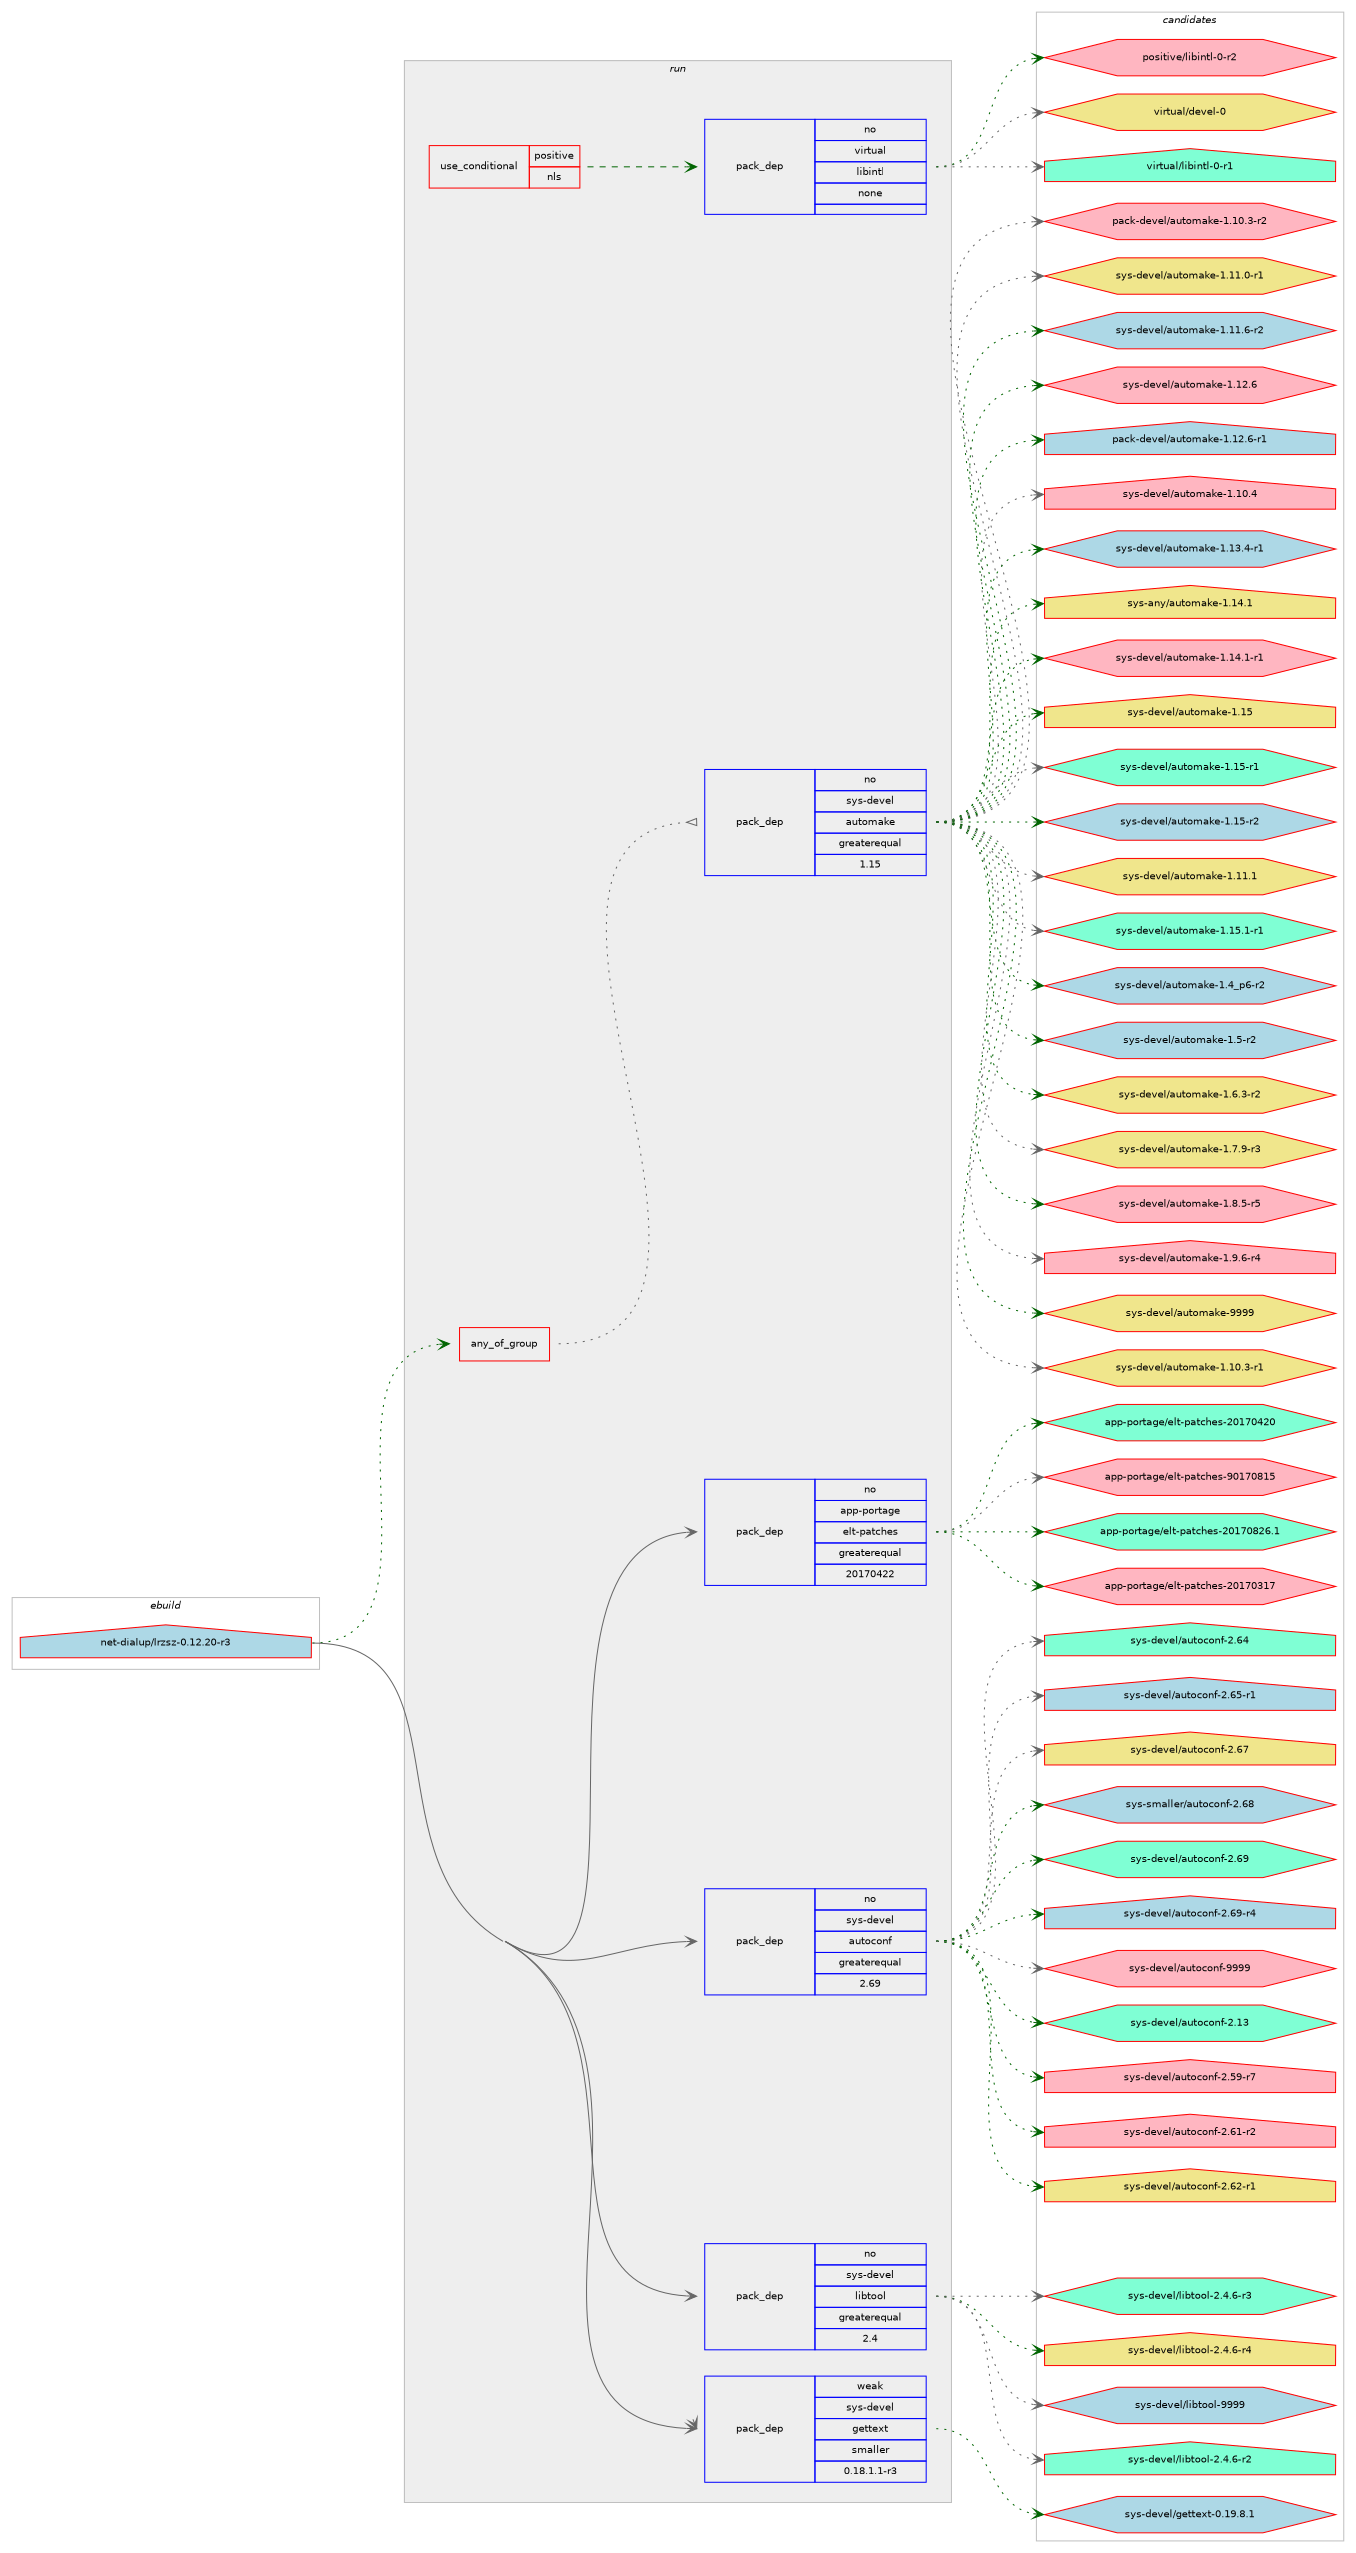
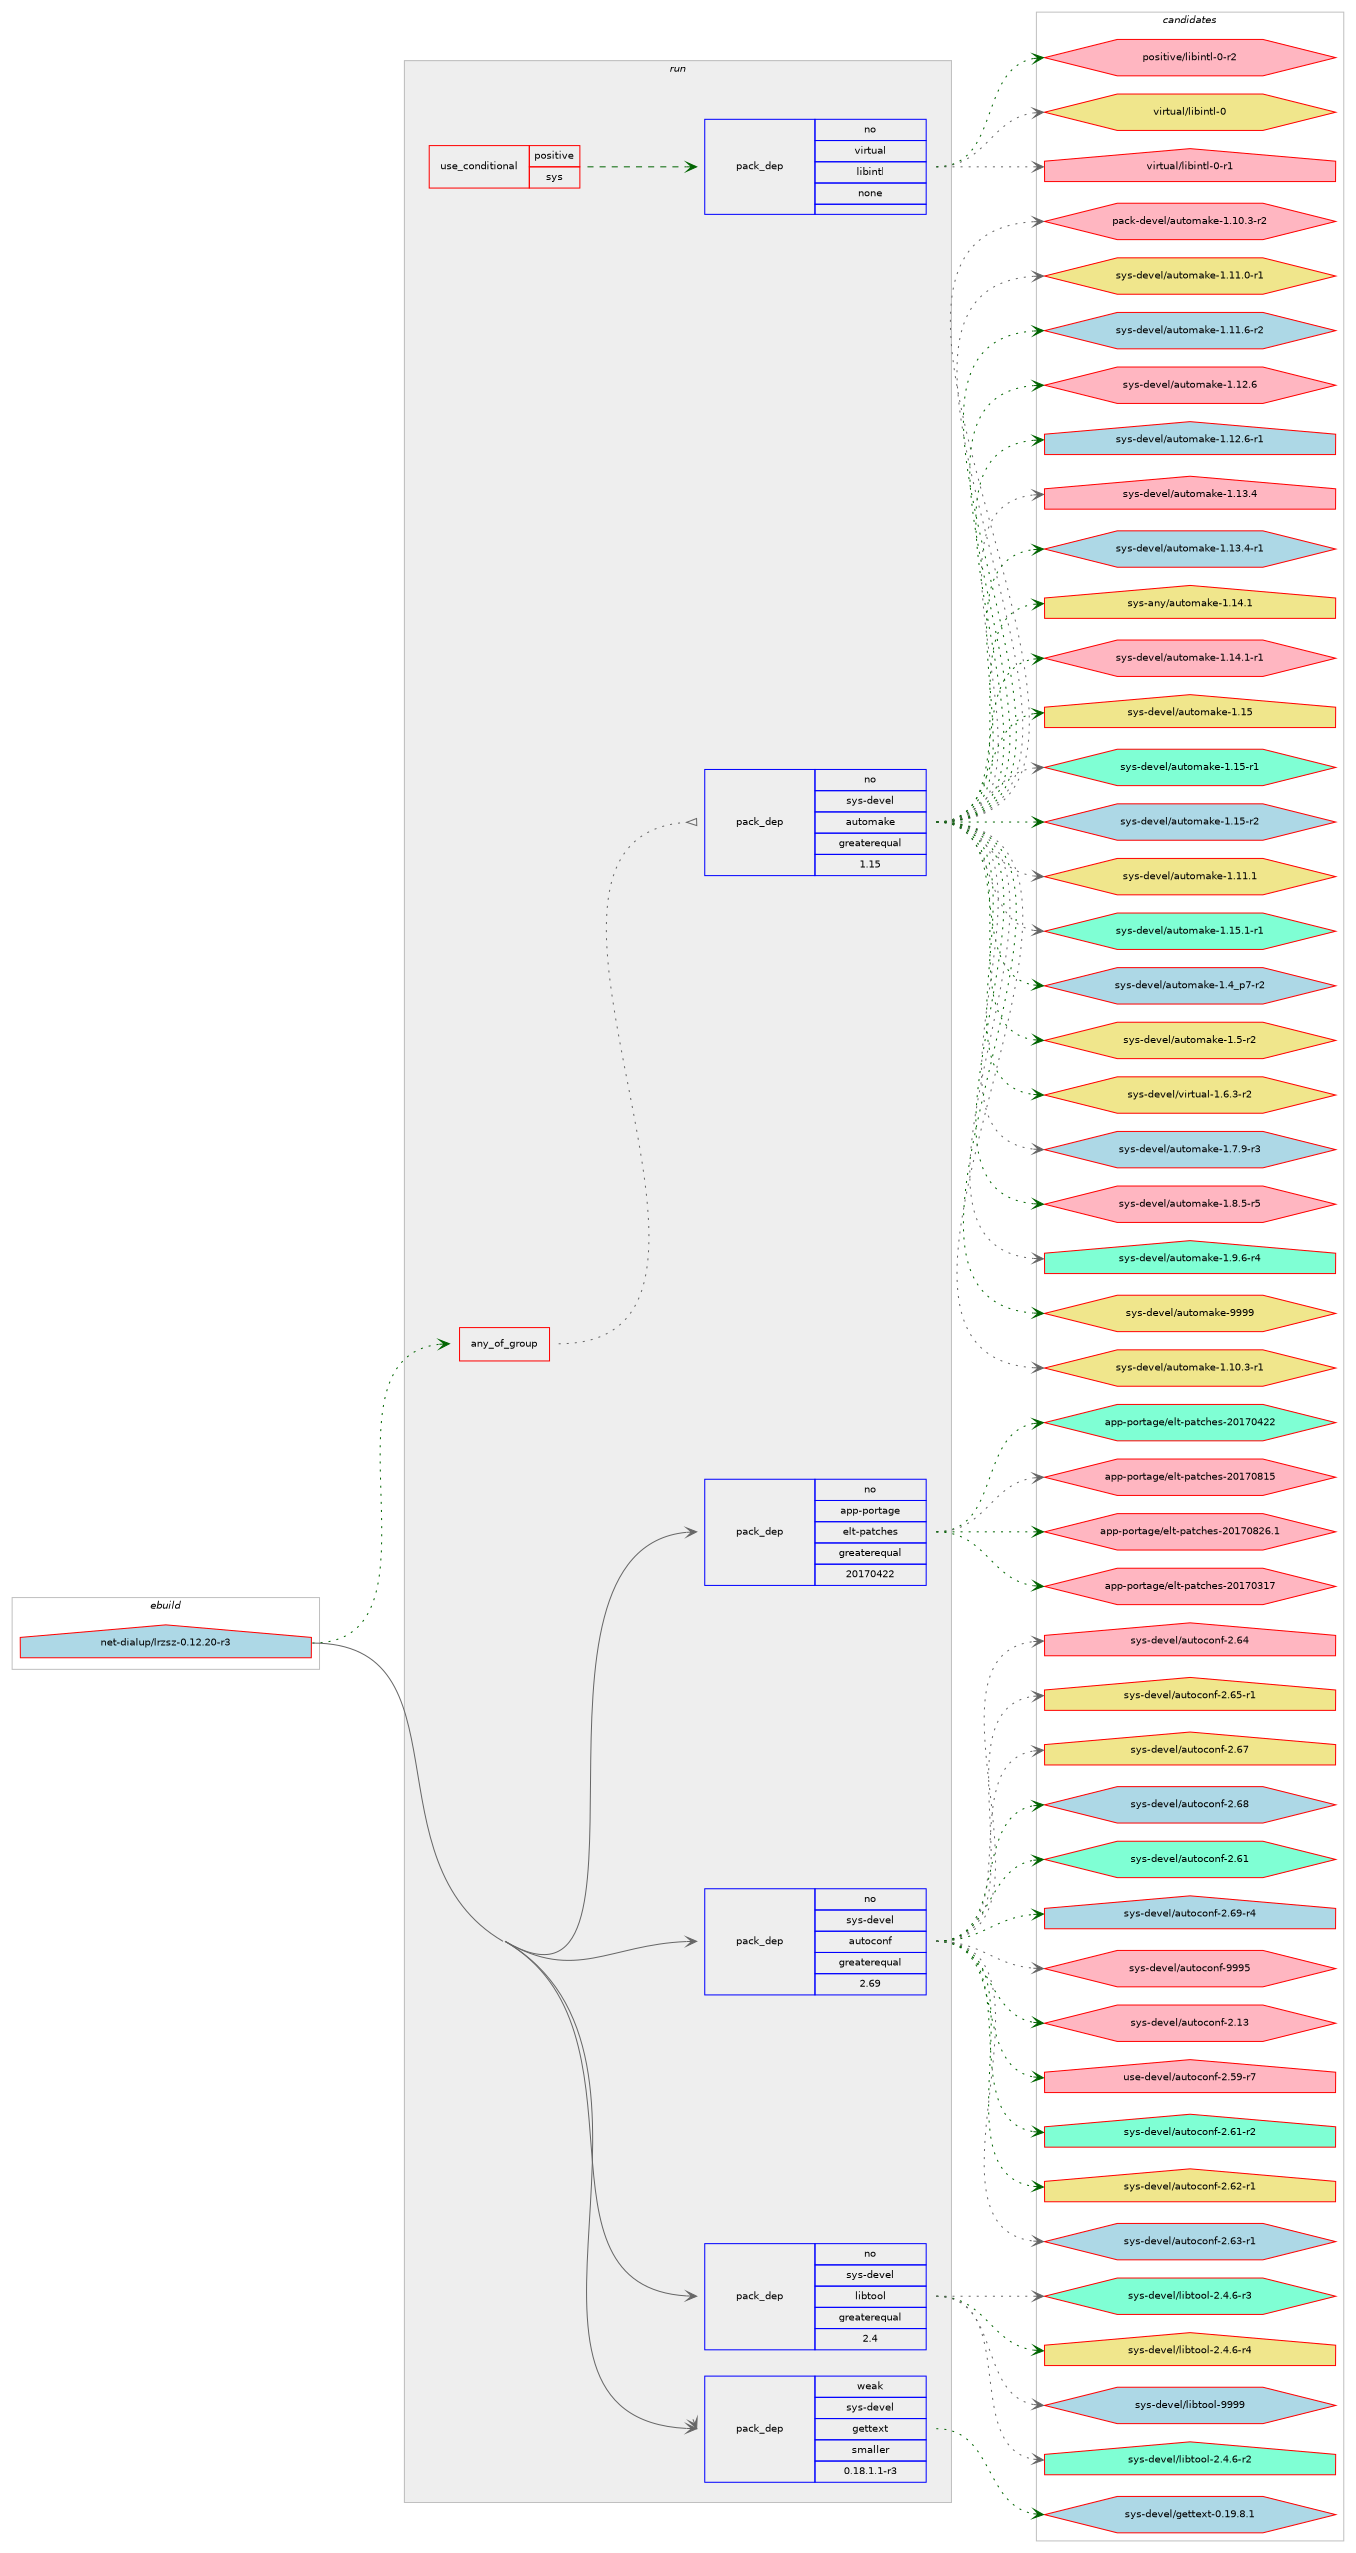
node "virtual/devel-0": label "virtual/devel-0" -> "virtual/libintl-0"
node "virtual/libintl-0-r1": fillcolor aquamarine -> lightpink
node "use_conditional": text "nls" -> "sys"
node "pack-devel/automake-1.12.6-r1": label "pack-devel/automake-1.12.6-r1" -> "sys-devel/automake-1.12.6-r1"
node "sys-devel/automake-1.10.4": label "sys-devel/automake-1.10.4" -> "sys-devel/automake-1.13.4"
node "sys-devel/automake-1.4_p6-r2": label "sys-devel/automake-1.4_p6-r2" -> "sys-devel/automake-1.4_p7-r2"
node "sys-devel/automake-1.5-r2": fillcolor lightblue -> khaki
node "sys-devel/automake-1.6.3-r2": label "sys-devel/automake-1.6.3-r2" -> "sys-devel/virtual-1.6.3-r2"
node "sys-devel/automake-1.7.9-r3": fillcolor khaki -> lightblue
node "sys-devel/automake-1.9.6-r4": fillcolor lightpink -> aquamarine
node "app-portage/elt-patches-20170420": label "app-portage/elt-patches-20170420" -> "app-portage/elt-patches-20170422"
node "app-portage/elt-patches-90170815": label "app-portage/elt-patches-90170815" -> "app-portage/elt-patches-20170815"
node "app-portage/elt-patches-20170826.1": fillcolor aquamarine -> lightpink
node "sys-devel/autoconf-2.64": fillcolor aquamarine -> lightpink
node "sys-devel/autoconf-2.65-r1": fillcolor lightblue -> khaki
node "sys-smaller/autoconf-2.68": label "sys-smaller/autoconf-2.68" -> "sys-devel/autoconf-2.68"
node "sys-devel/autoconf-2.69": label "sys-devel/autoconf-2.69" -> "sys-devel/autoconf-2.61"
node "sys-devel/autoconf-9999": label "sys-devel/autoconf-9999" -> "sys-devel/autoconf-9995"
node "sys-devel/autoconf-2.13": fillcolor aquamarine -> lightpink
node "sys-devel/autoconf-2.59-r7": label "sys-devel/autoconf-2.59-r7" -> "use-devel/autoconf-2.59-r7"
node "sys-devel/autoconf-2.61-r2": fillcolor lightpink -> aquamarine
node "sys-devel/autoconf-2.63-r1": added
